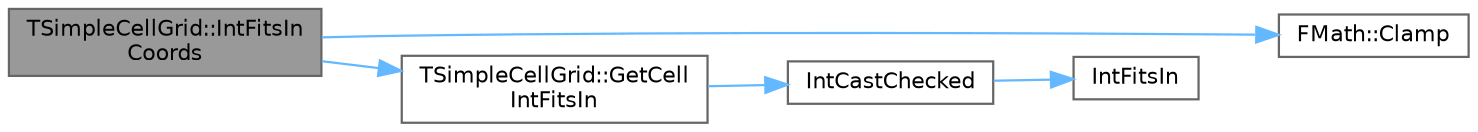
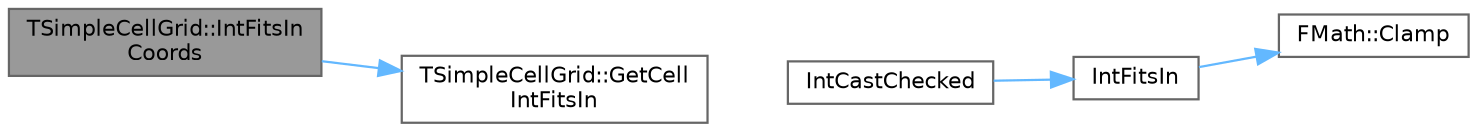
edge "TSimpleCellGrid::IntFitsIn Coords" -> "FMath::Clamp": now "IntFitsIn" -> "FMath::Clamp"
edge "TSimpleCellGrid::GetCell IntFitsIn" -> "IntCastChecked": removed
